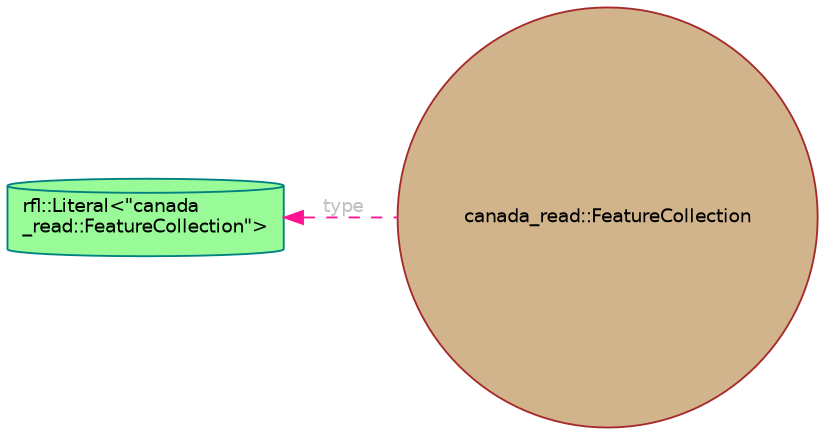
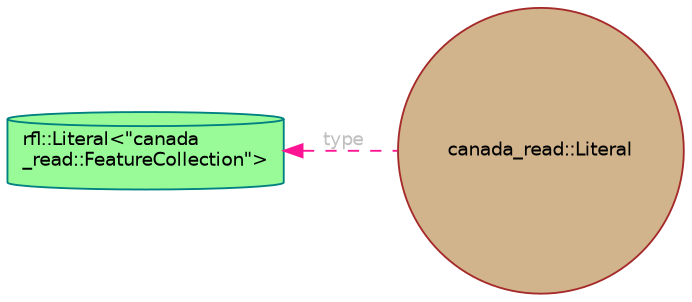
node "canada_read::FeatureCollection": label "canada_read::FeatureCollection" -> "canada_read::Literal"
